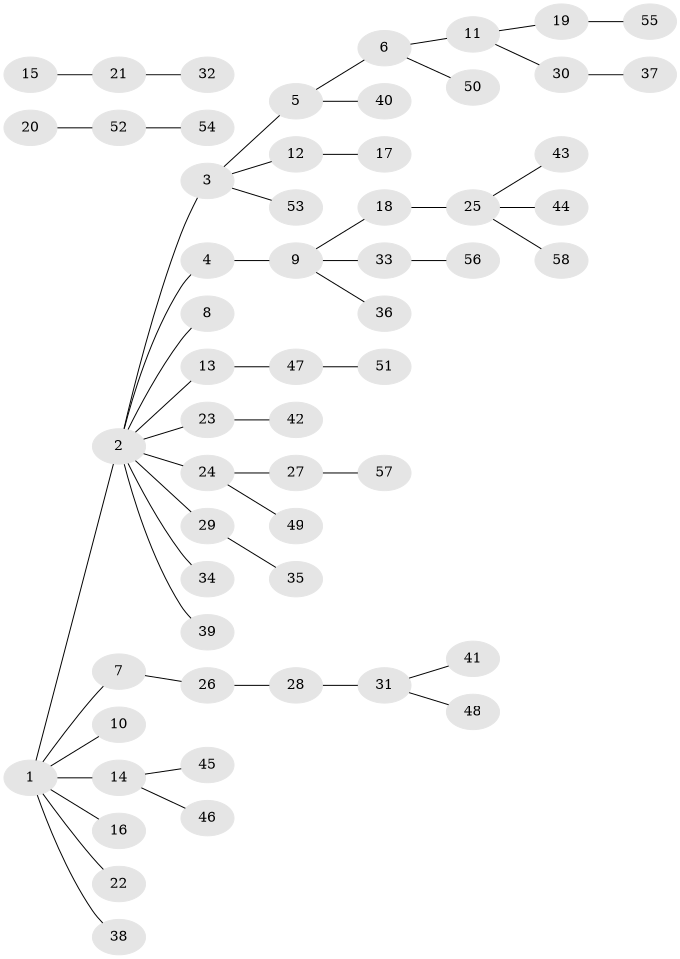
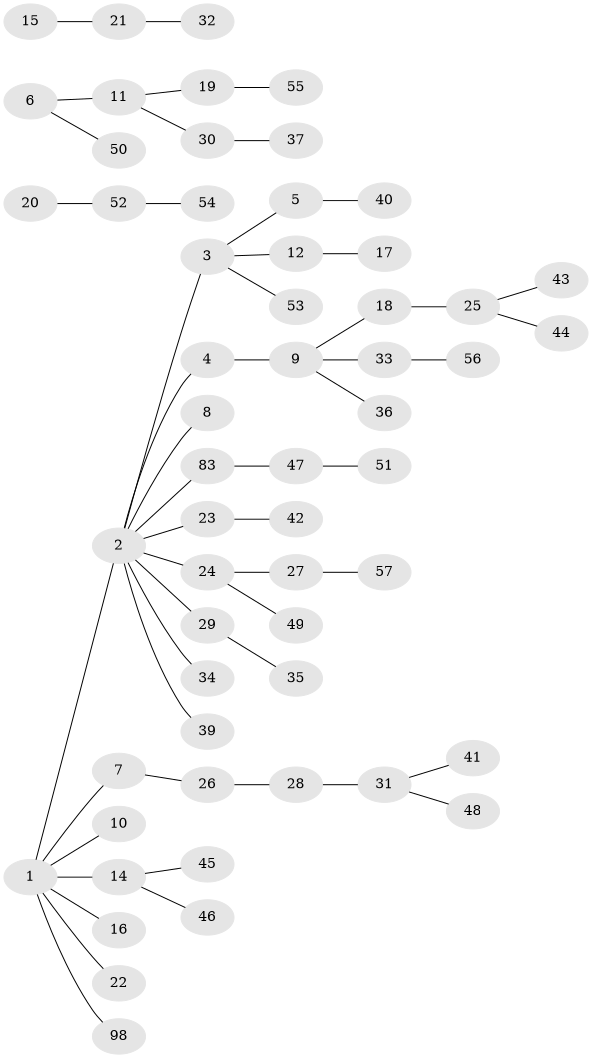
edge "6" -- "5": removed
node "58": removed
node "13": label "13" -> "83"
node "38": label "38" -> "98"
